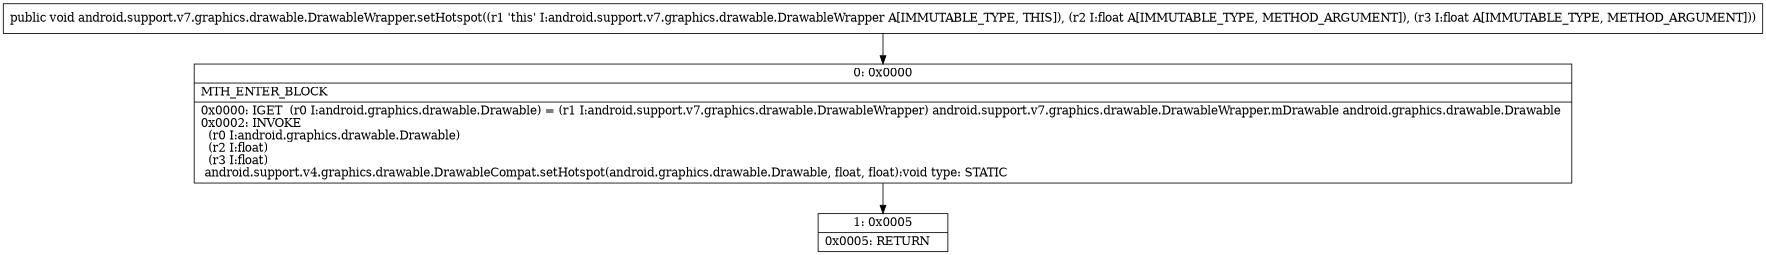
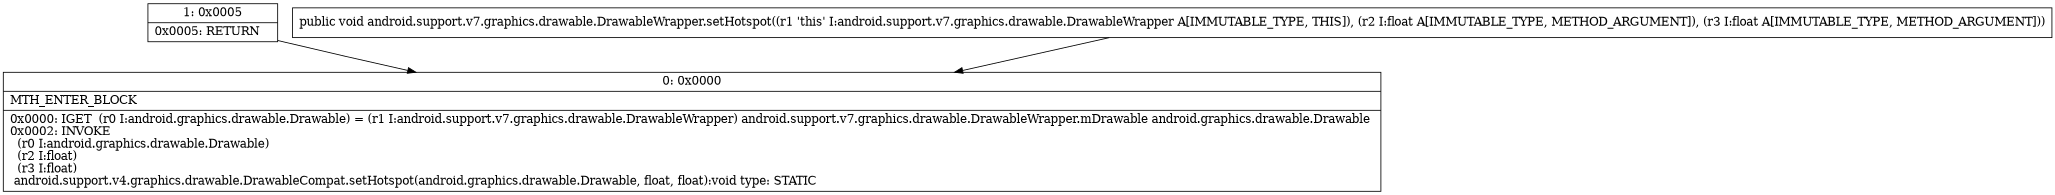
edge "0: 0x0000" -> "1: 0x0005": reversed
